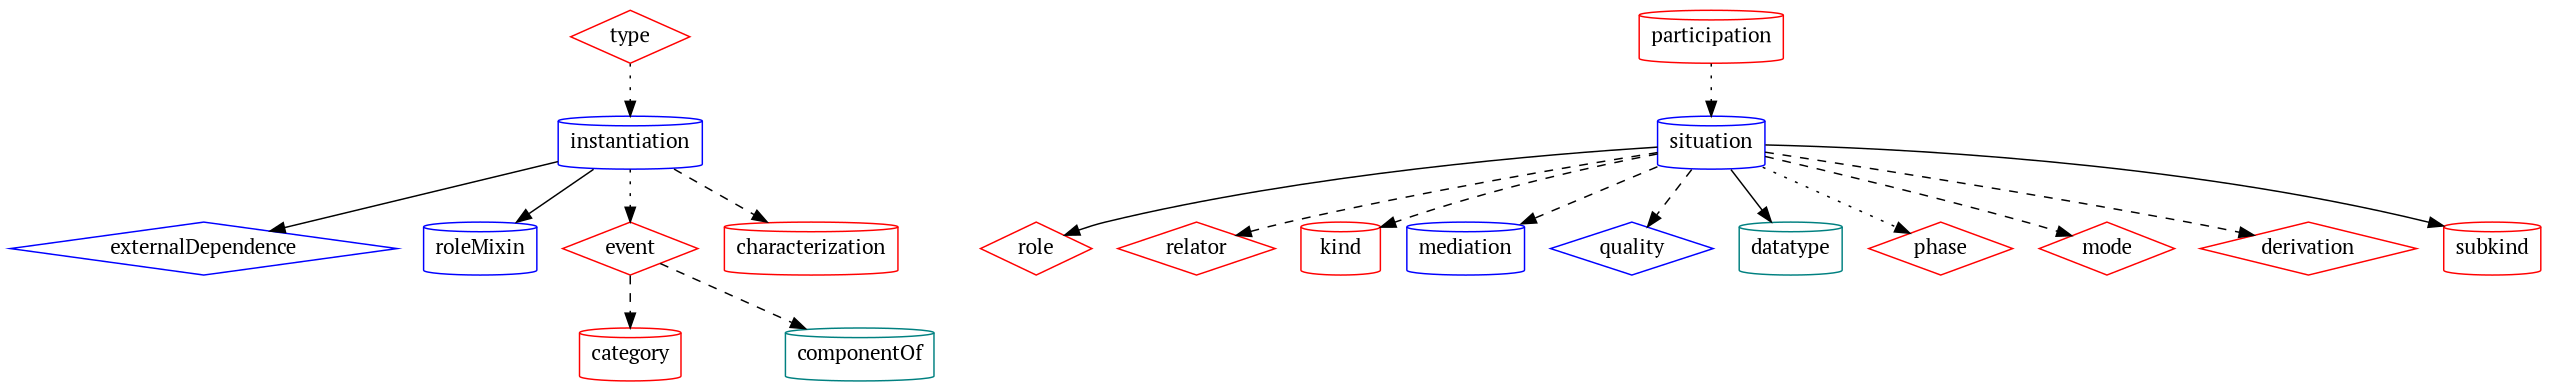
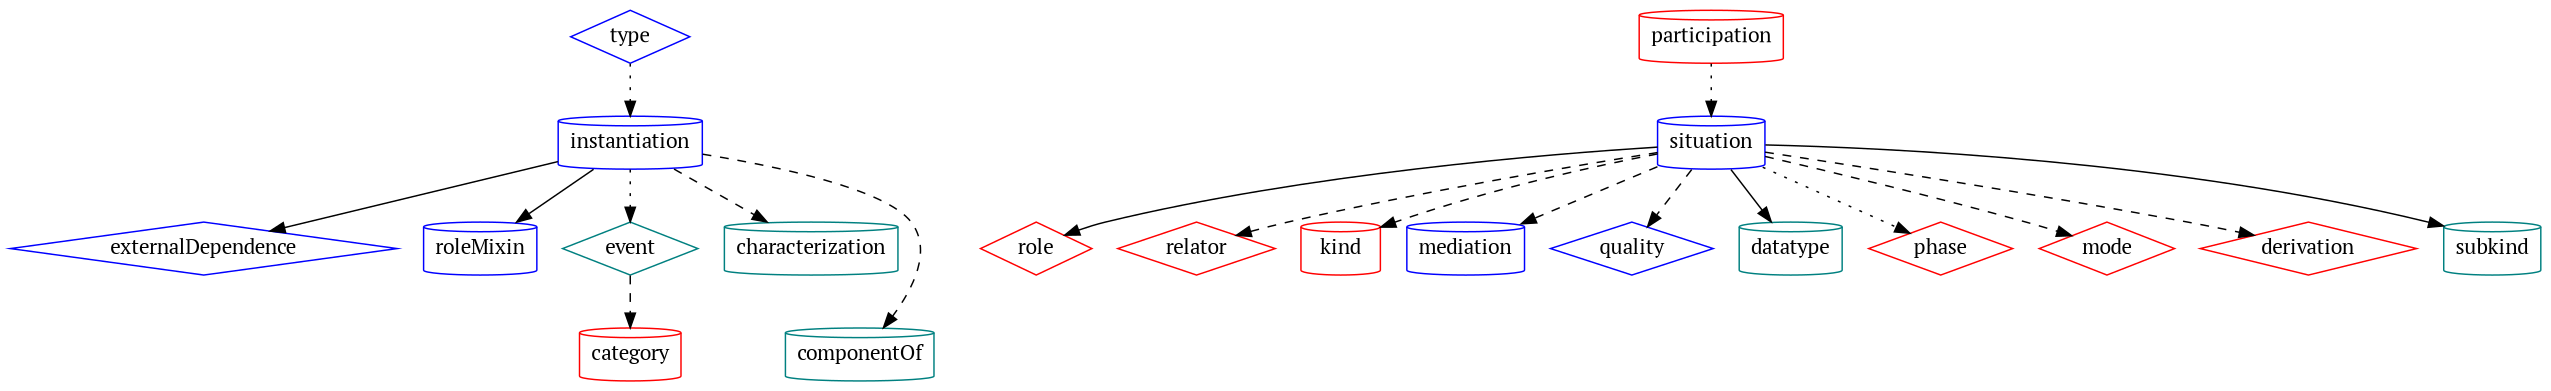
node "type": color red -> blue
node "event": color red -> teal
node "characterization": color red -> teal
node "subkind": color red -> teal
edge "event" -> "componentOf": now "instantiation" -> "componentOf"
